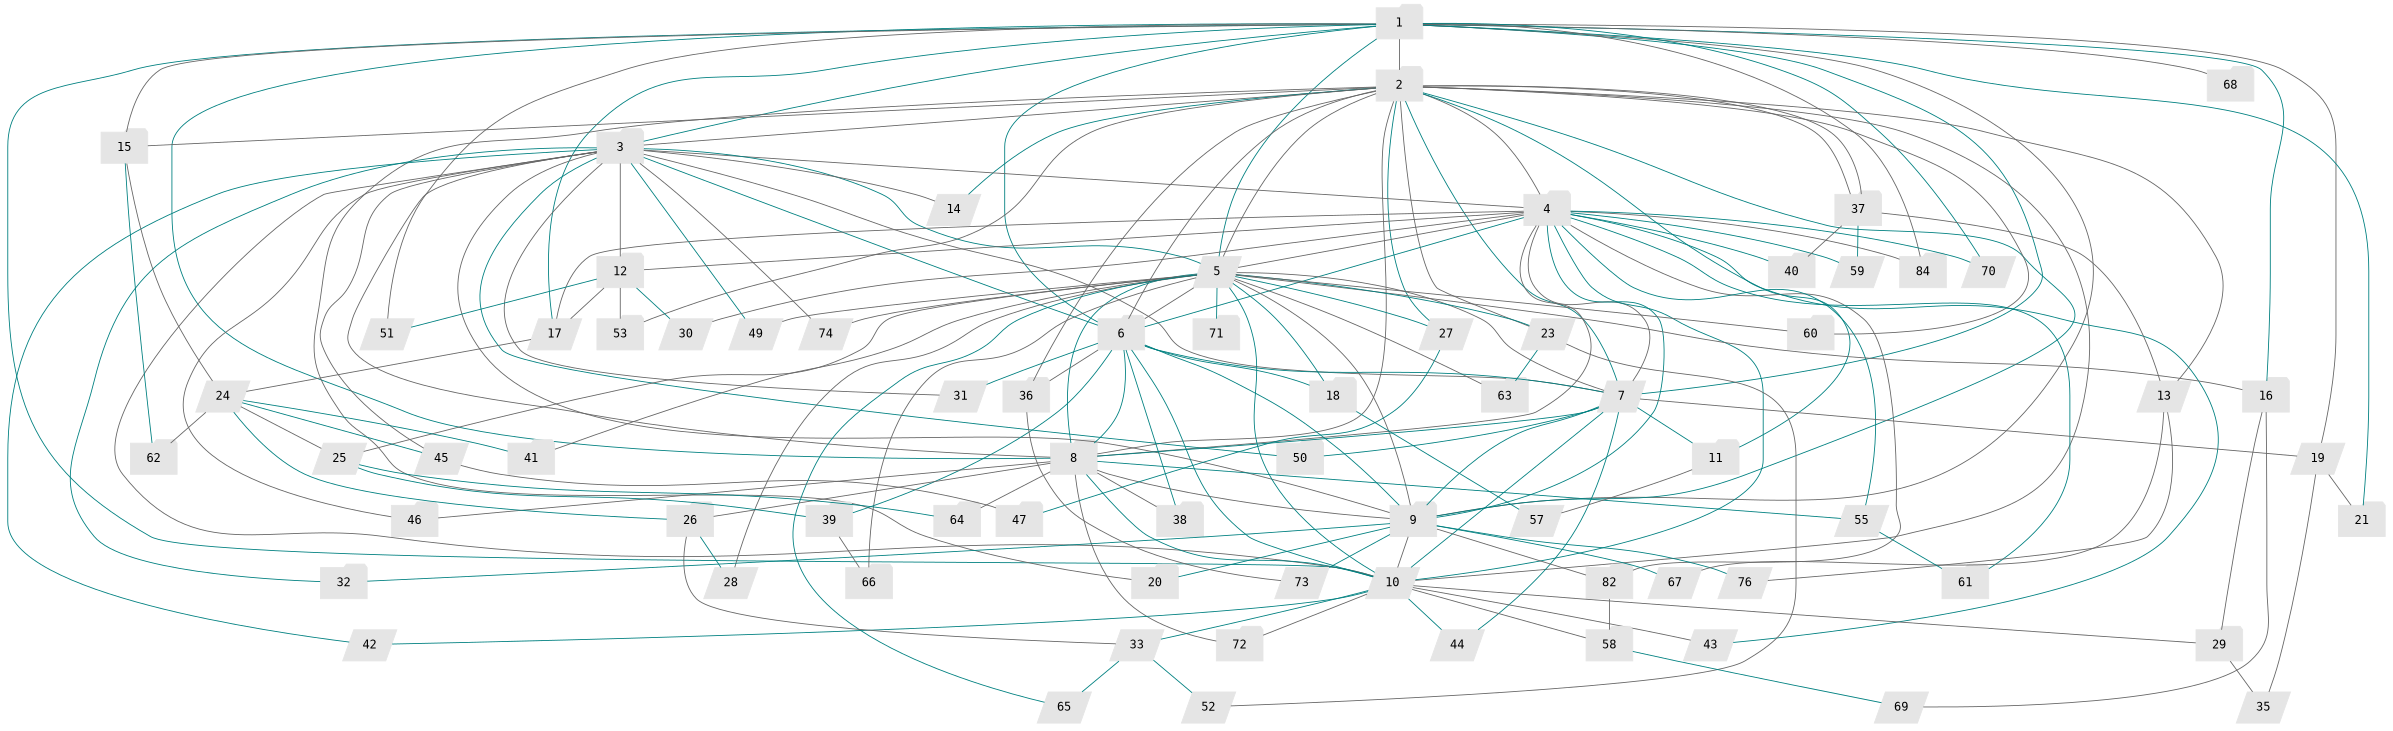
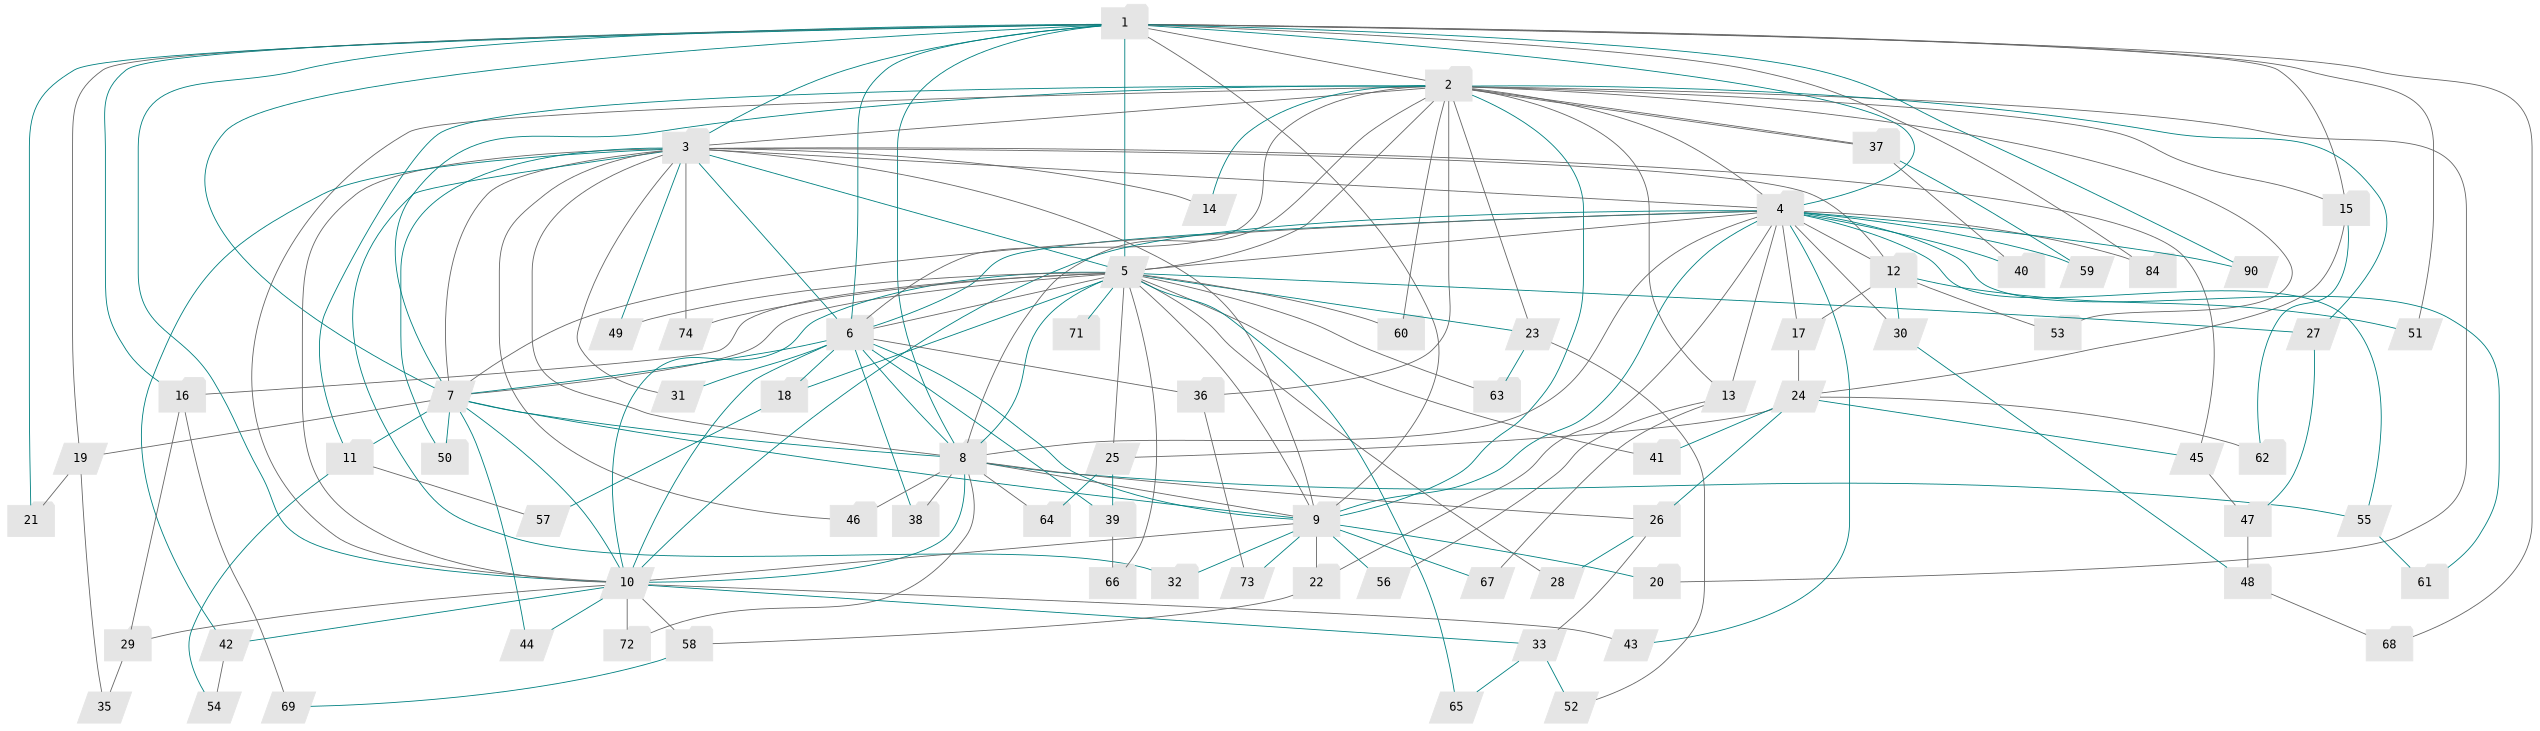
edge "1" -- "17": now "1" -- "4"
edge "37" -- "13": now "4" -- "13"
node "70": label "70" -> "90"
node "82": label "82" -> "22"
node "76": label "76" -> "56"
node "48": added
node "54": added
